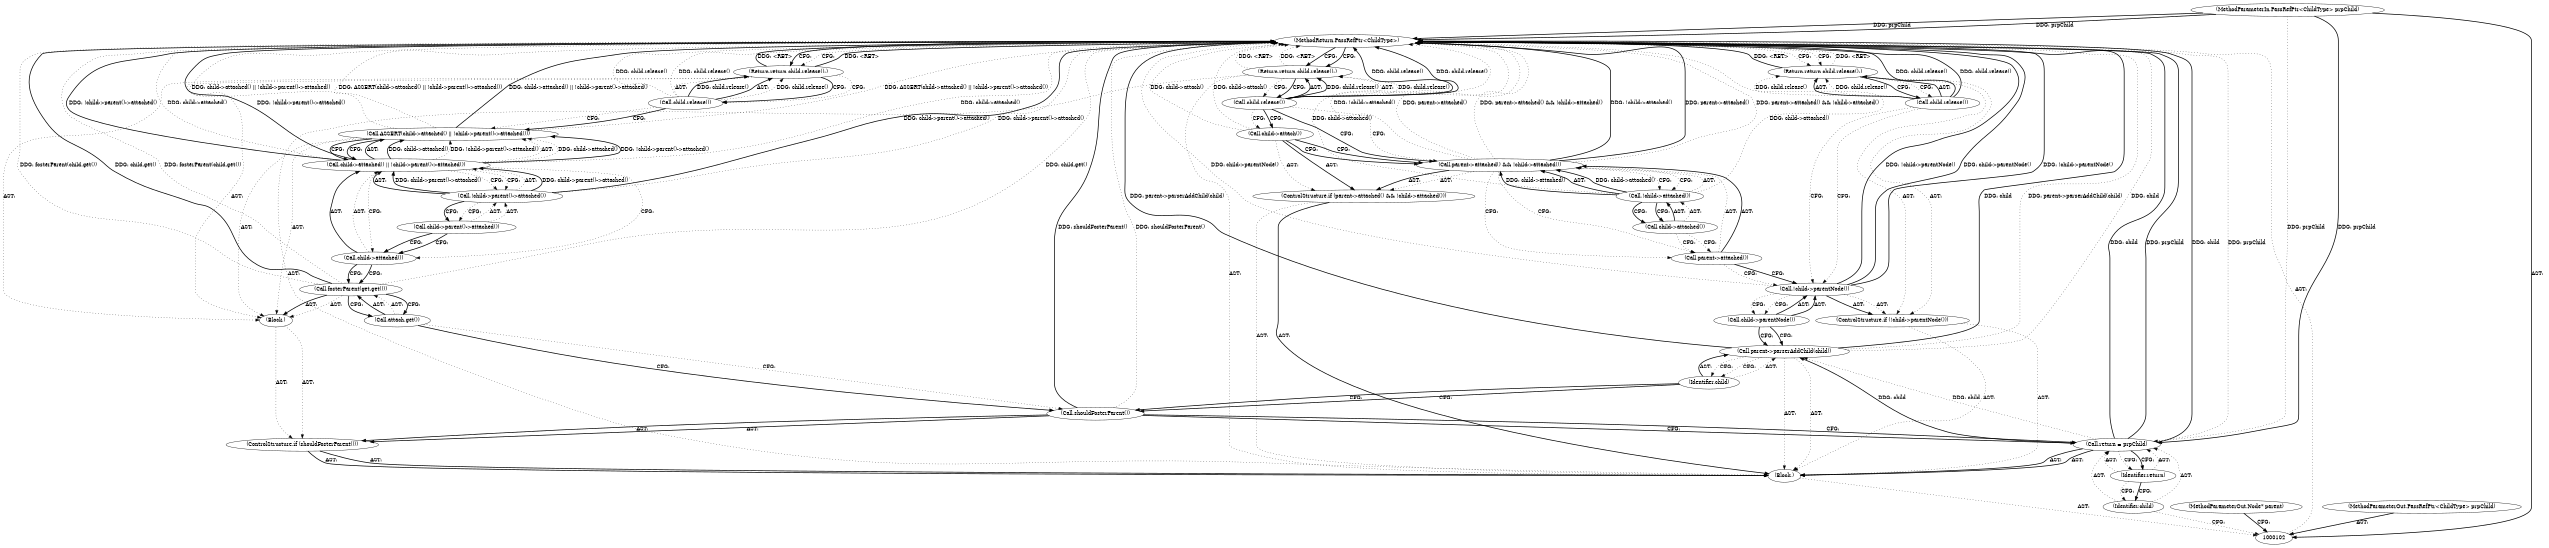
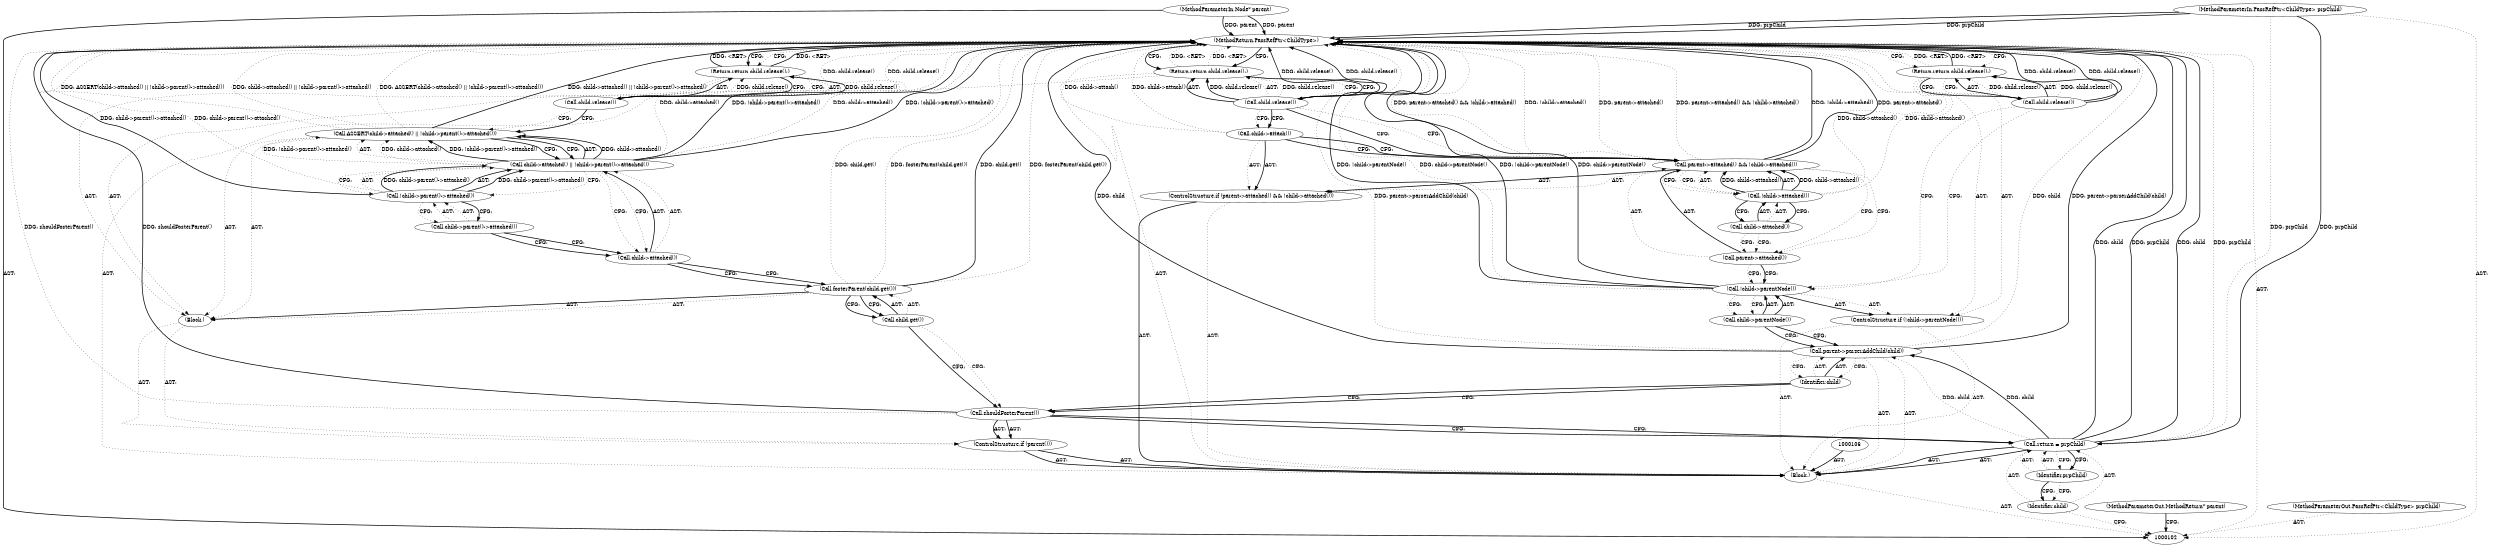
node "(MethodParameterIn,Node* parent)": added
node "(Call,fosterParent(get.get()))": label "(Call,fosterParent(get.get()))" -> "(Call,fosterParent(child.get()))"
edge "(MethodParameterIn,PassRefPtr<ChildType> prpChild)" -> "1000102": style bold -> dotted
node "(Call,attach.get())": label "(Call,attach.get())" -> "(Call,child.get())"
node "(ControlStructure,if (shouldFosterParent()))": label "(ControlStructure,if (shouldFosterParent()))" -> "(ControlStructure,if (parent()))"
node "1000106": added
node "(Identifier,return)": label "(Identifier,return)" -> "(Identifier,prpChild)"
node "(MethodParameterOut,Node* parent)": label "(MethodParameterOut,Node* parent)" -> "(MethodParameterOut,MethodReturn* parent)"
edge "(MethodParameterOut,PassRefPtr<ChildType> prpChild)" -> "1000102": style bold -> dotted
